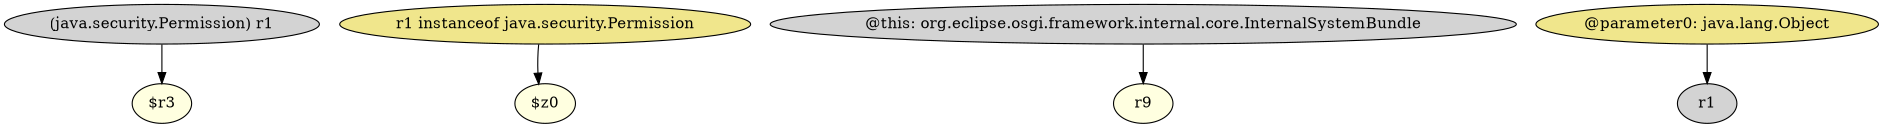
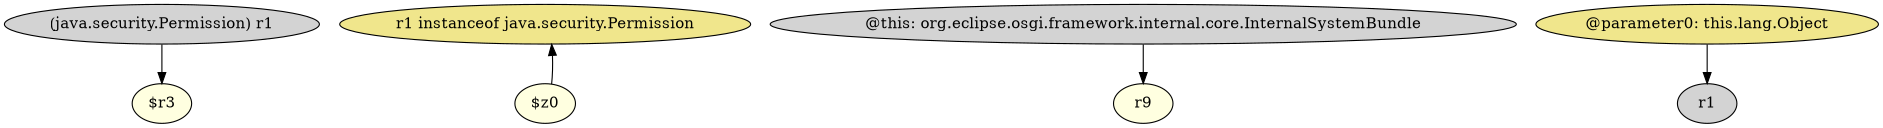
node "@parameter0: java.lang.Object": label "@parameter0: java.lang.Object" -> "@parameter0: this.lang.Object"
edge "r1 instanceof java.security.Permission" -> "$z0": reversed
